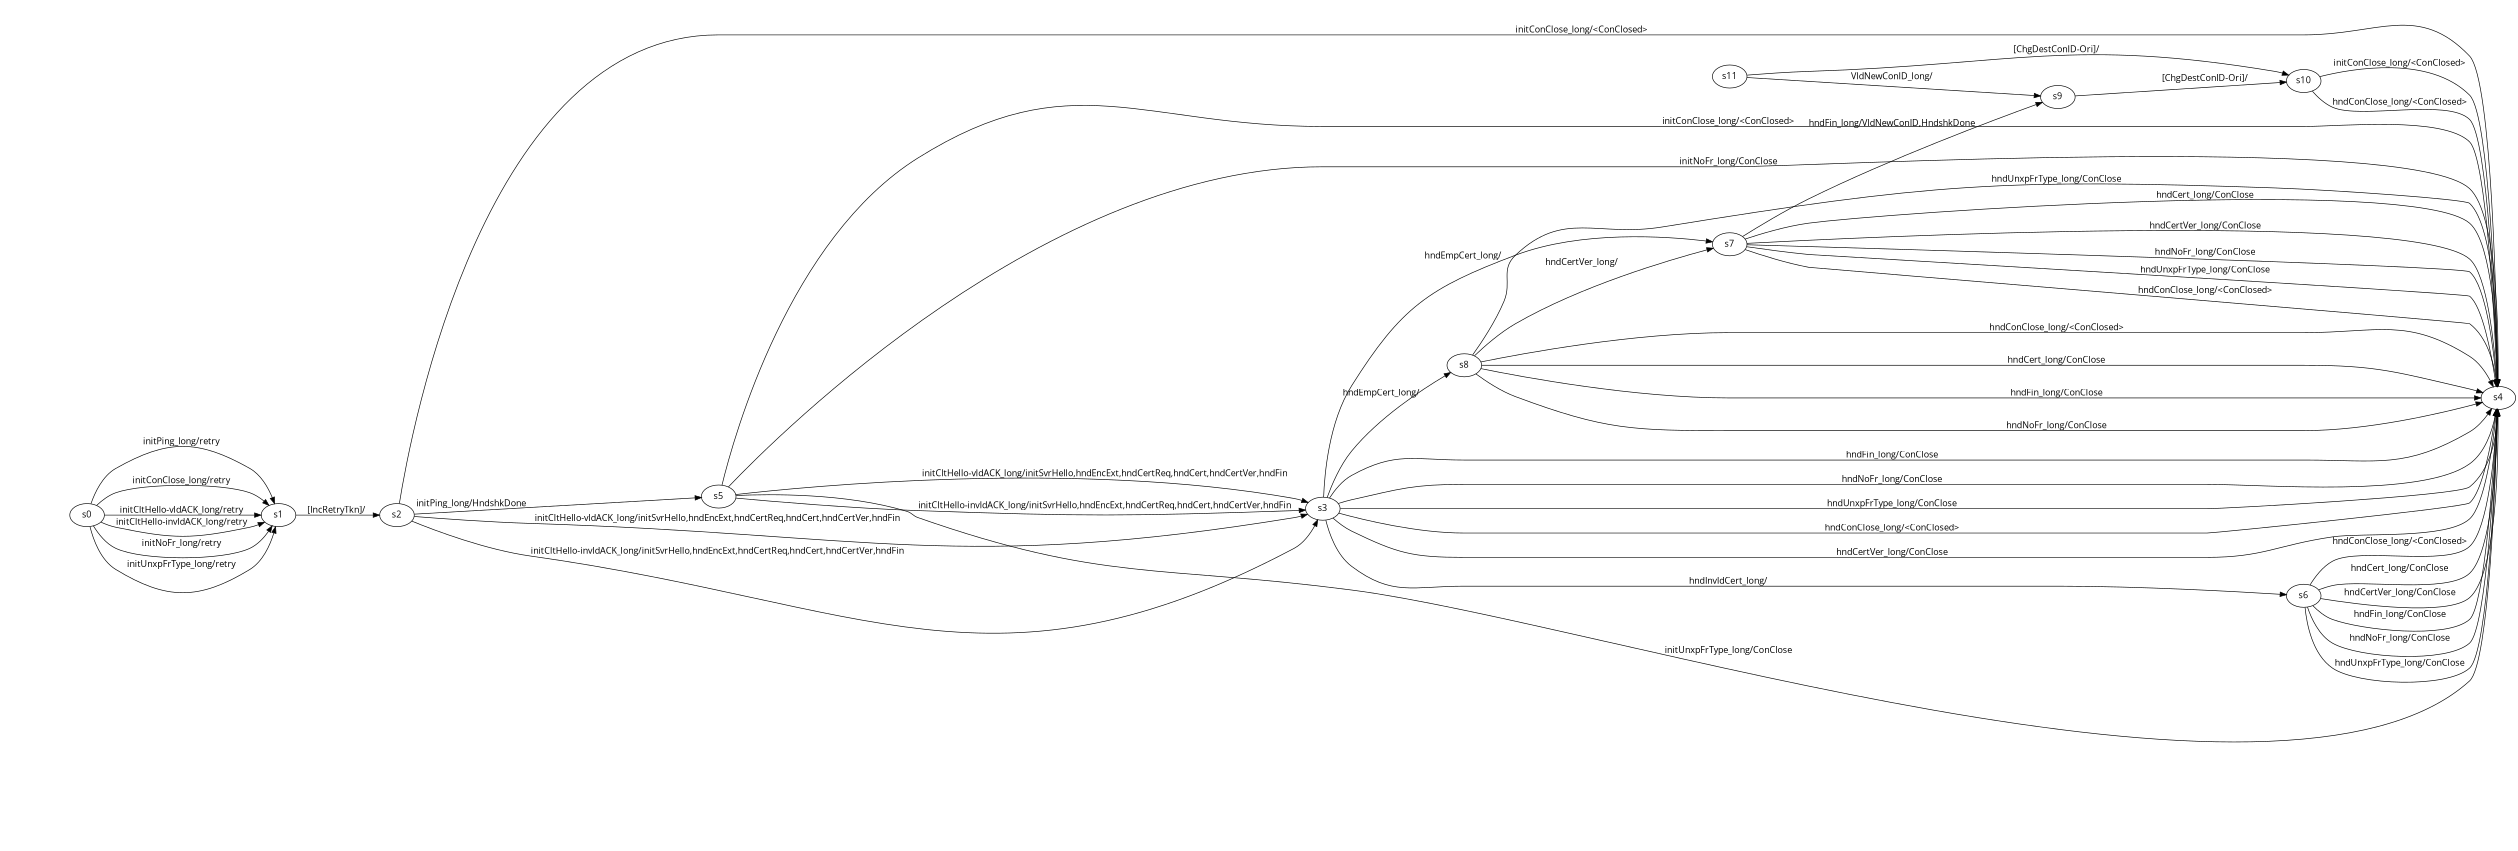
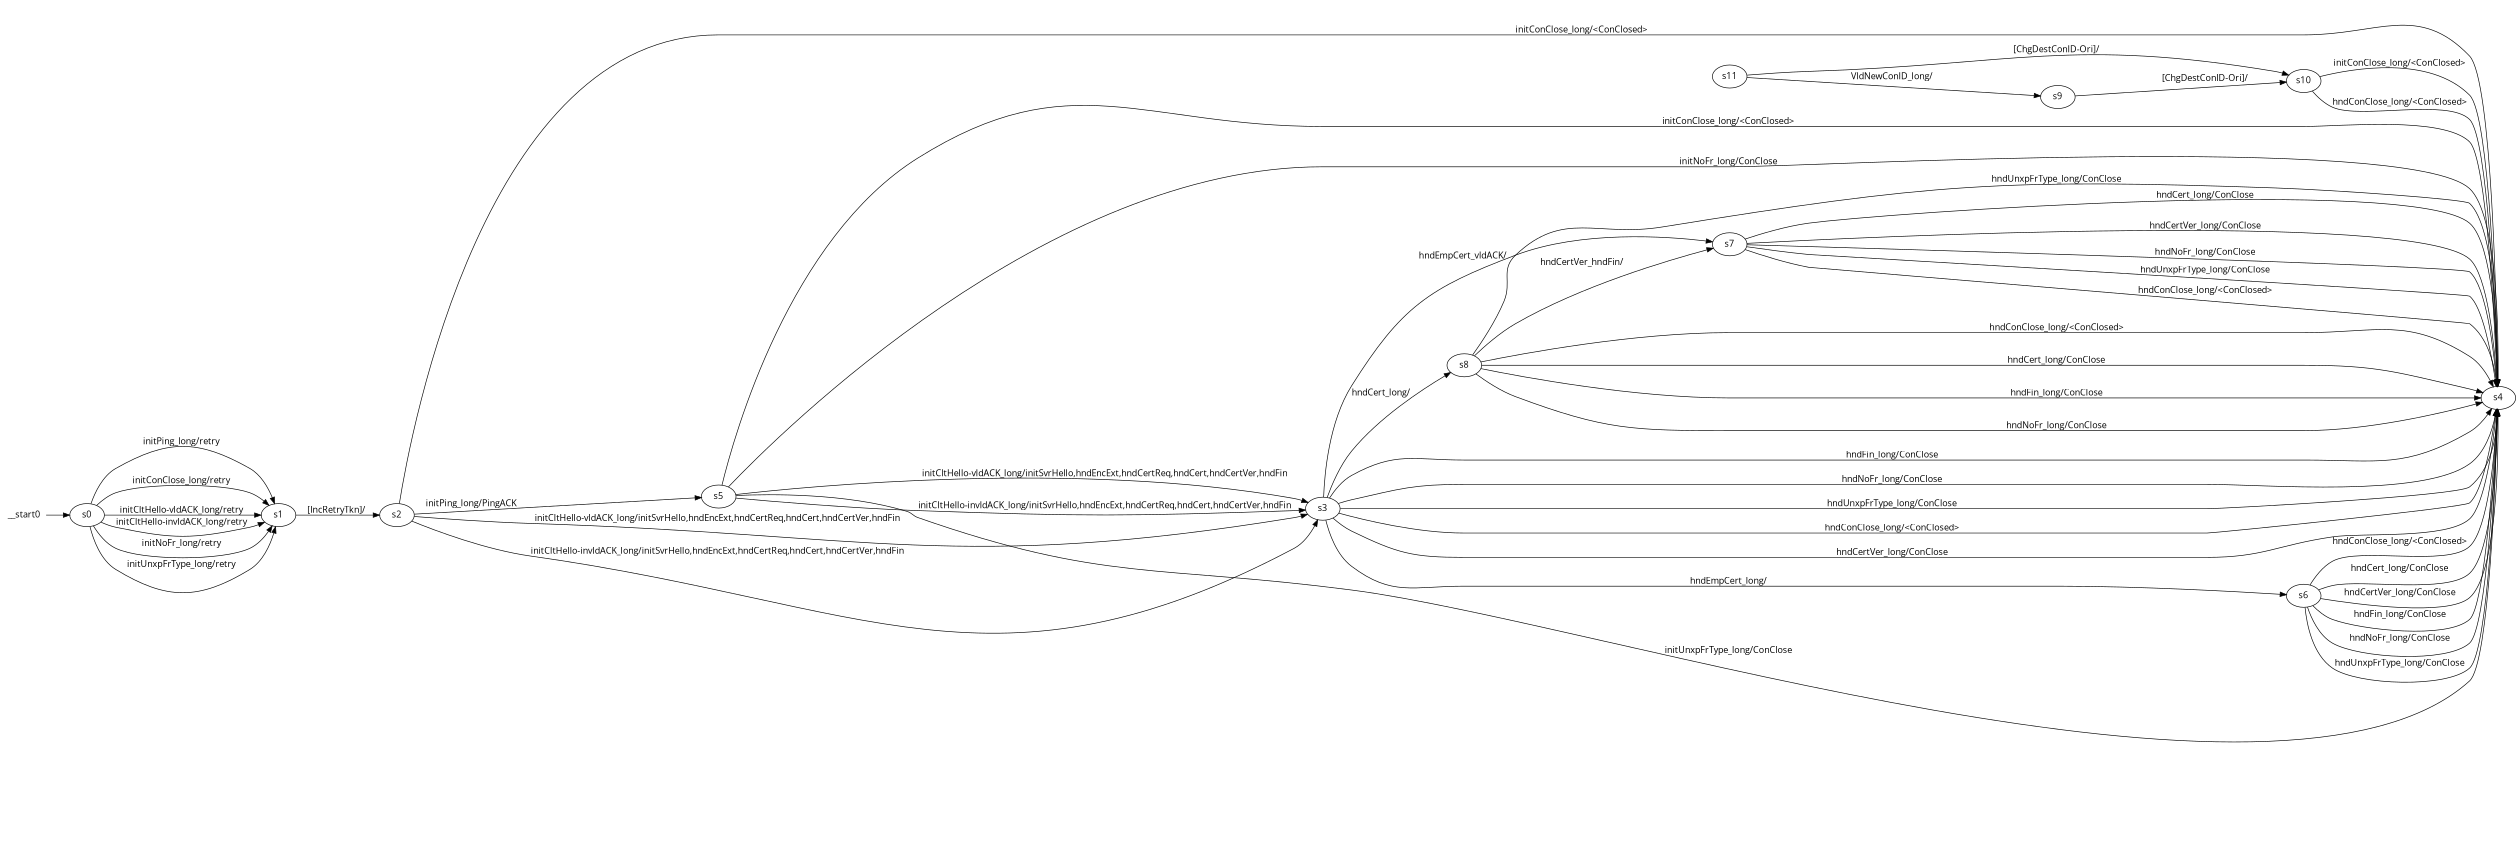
edge "s7" -> "s9": removed, label "hndFin_long/VldNewConID,HndshkDone"
edge "s3" -> "s7": label "hndEmpCert_long/ " -> "hndEmpCert_vldACK/ "
edge "s8" -> "s7": label "hndCertVer_long/ " -> "hndCertVer_hndFin/ "
edge "s3" -> "s8": label "hndEmpCert_long/ " -> "hndCert_long/ "
edge "s2" -> "s5": label "initPing_long/HndshkDone " -> "initPing_long/PingACK "
node "__start0": added
edge "s3" -> "s6": label "hndInvldCert_long/ " -> "hndEmpCert_long/ "
